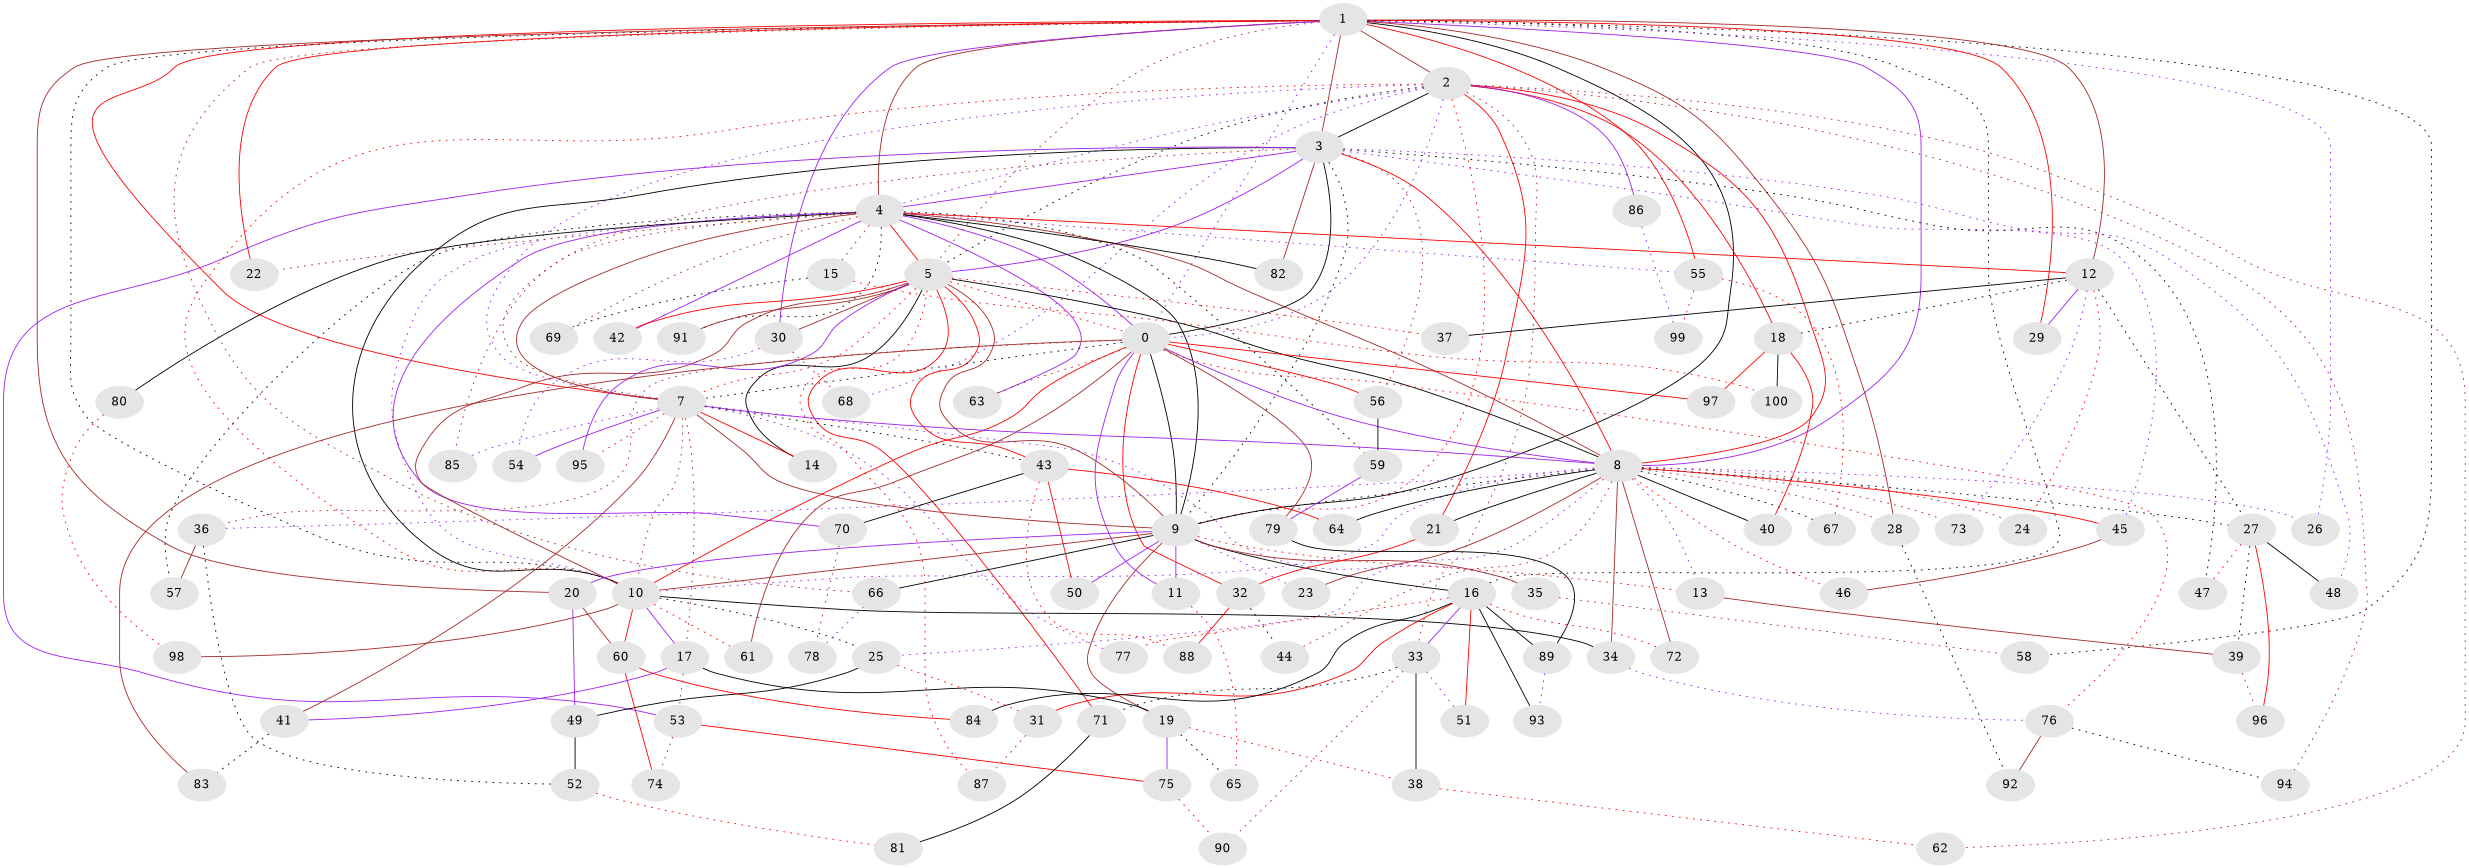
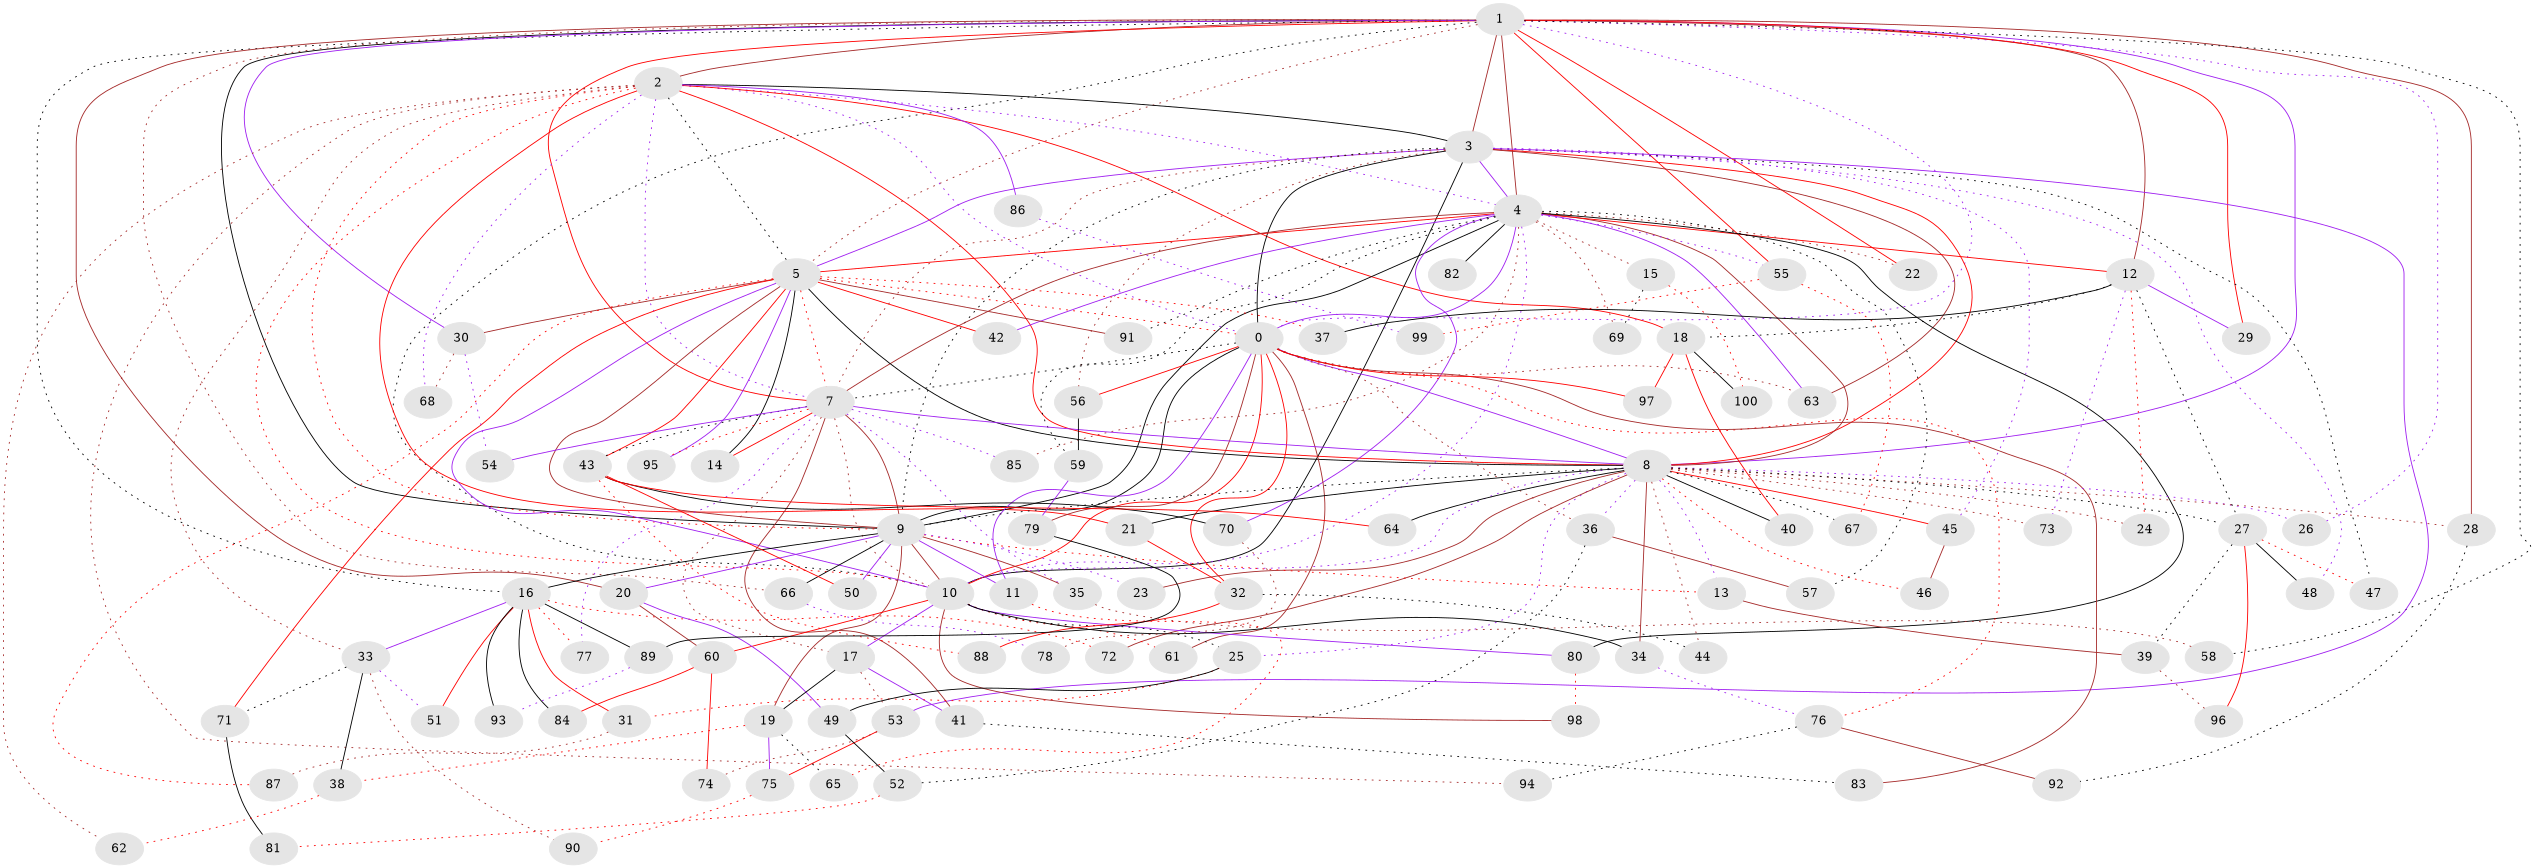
edge "3" -- "82": now "3" -- "63"
edge "5" -- "10": color brown -> purple
edge "10" -- "80": added
